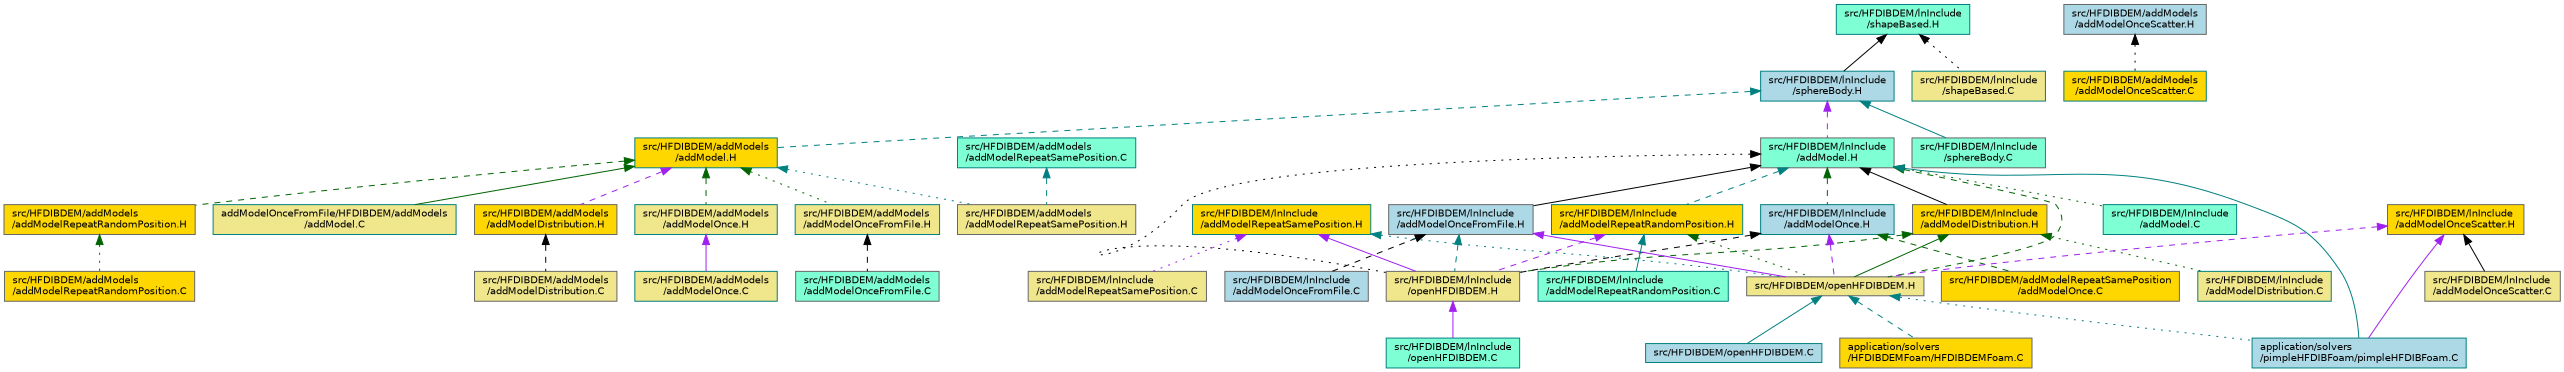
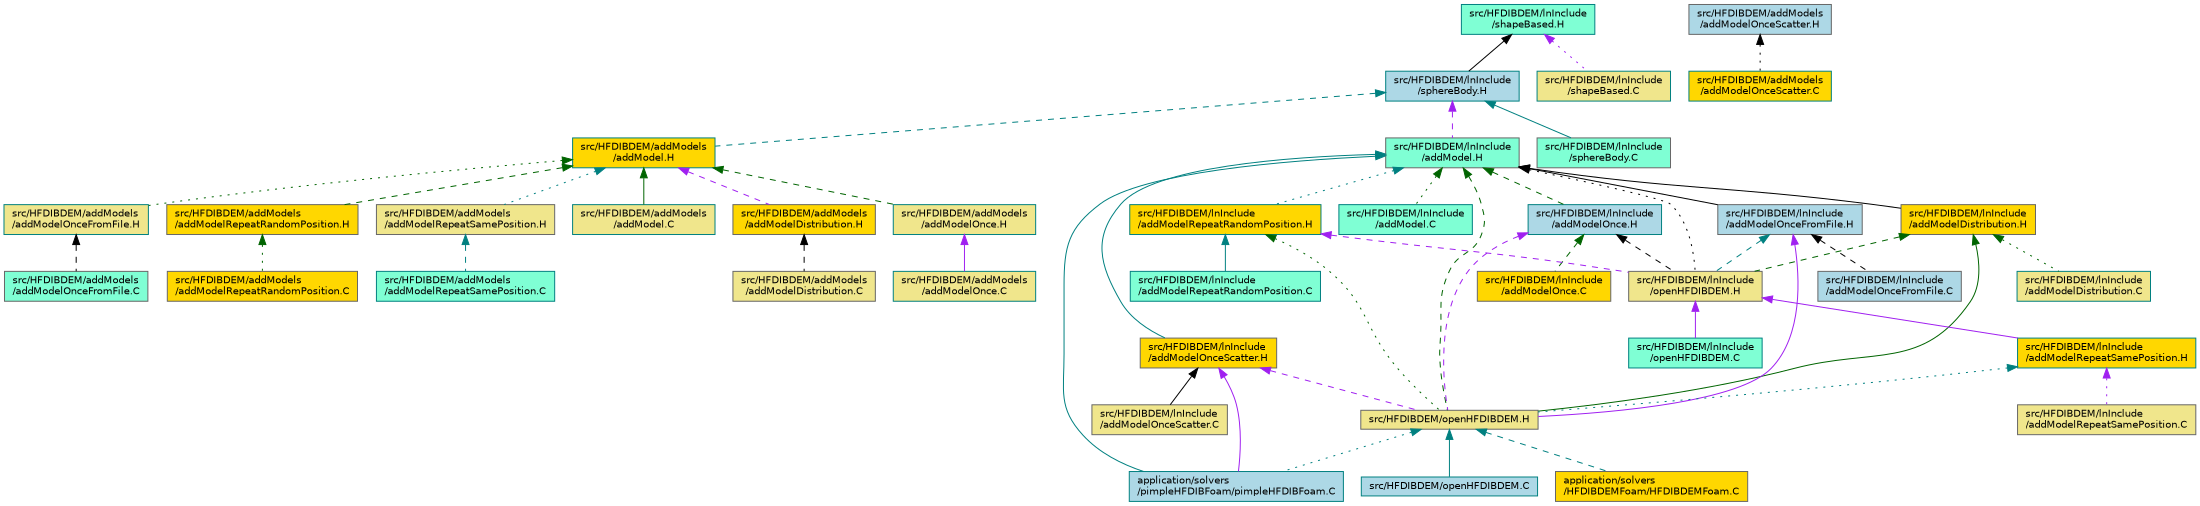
edge "src/HFDIBDEM/lnInclude /shapeBased.C" -> "src/HFDIBDEM/lnInclude /shapeBased.H": color black -> purple
edge "src/HFDIBDEM/lnInclude /addModelRepeatRandomPosition.H" -> "src/HFDIBDEM/lnInclude /addModel.H": style dashed -> dotted
edge "src/HFDIBDEM/addModels /addModelRepeatSamePosition.H" -> "src/HFDIBDEM/addModels /addModelRepeatSamePosition.C": reversed
edge "src/HFDIBDEM/lnInclude /addModelOnceScatter.H" -> "src/HFDIBDEM/lnInclude /addModel.H": added
node "addModelOnceFromFile/HFDIBDEM/addModels /addModel.C": label "addModelOnceFromFile/HFDIBDEM/addModels /addModel.C" -> "src/HFDIBDEM/addModels /addModel.C"
edge "src/HFDIBDEM/lnInclude /openHFDIBDEM.H" -> "src/HFDIBDEM/lnInclude /addModelRepeatSamePosition.H": reversed
node "src/HFDIBDEM/addModelRepeatSamePosition /addModelOnce.C": label "src/HFDIBDEM/addModelRepeatSamePosition /addModelOnce.C" -> "src/HFDIBDEM/lnInclude /addModelOnce.C"
